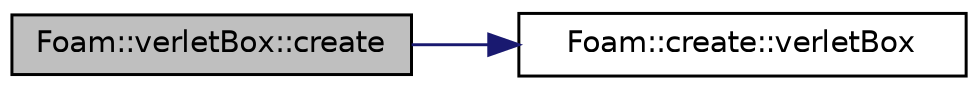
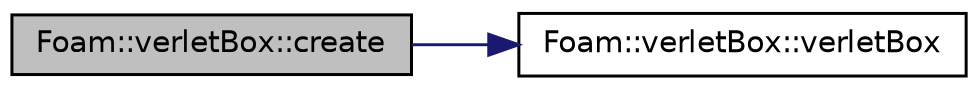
node "Foam::create::verletBox": label "Foam::create::verletBox" -> "Foam::verletBox::verletBox"
